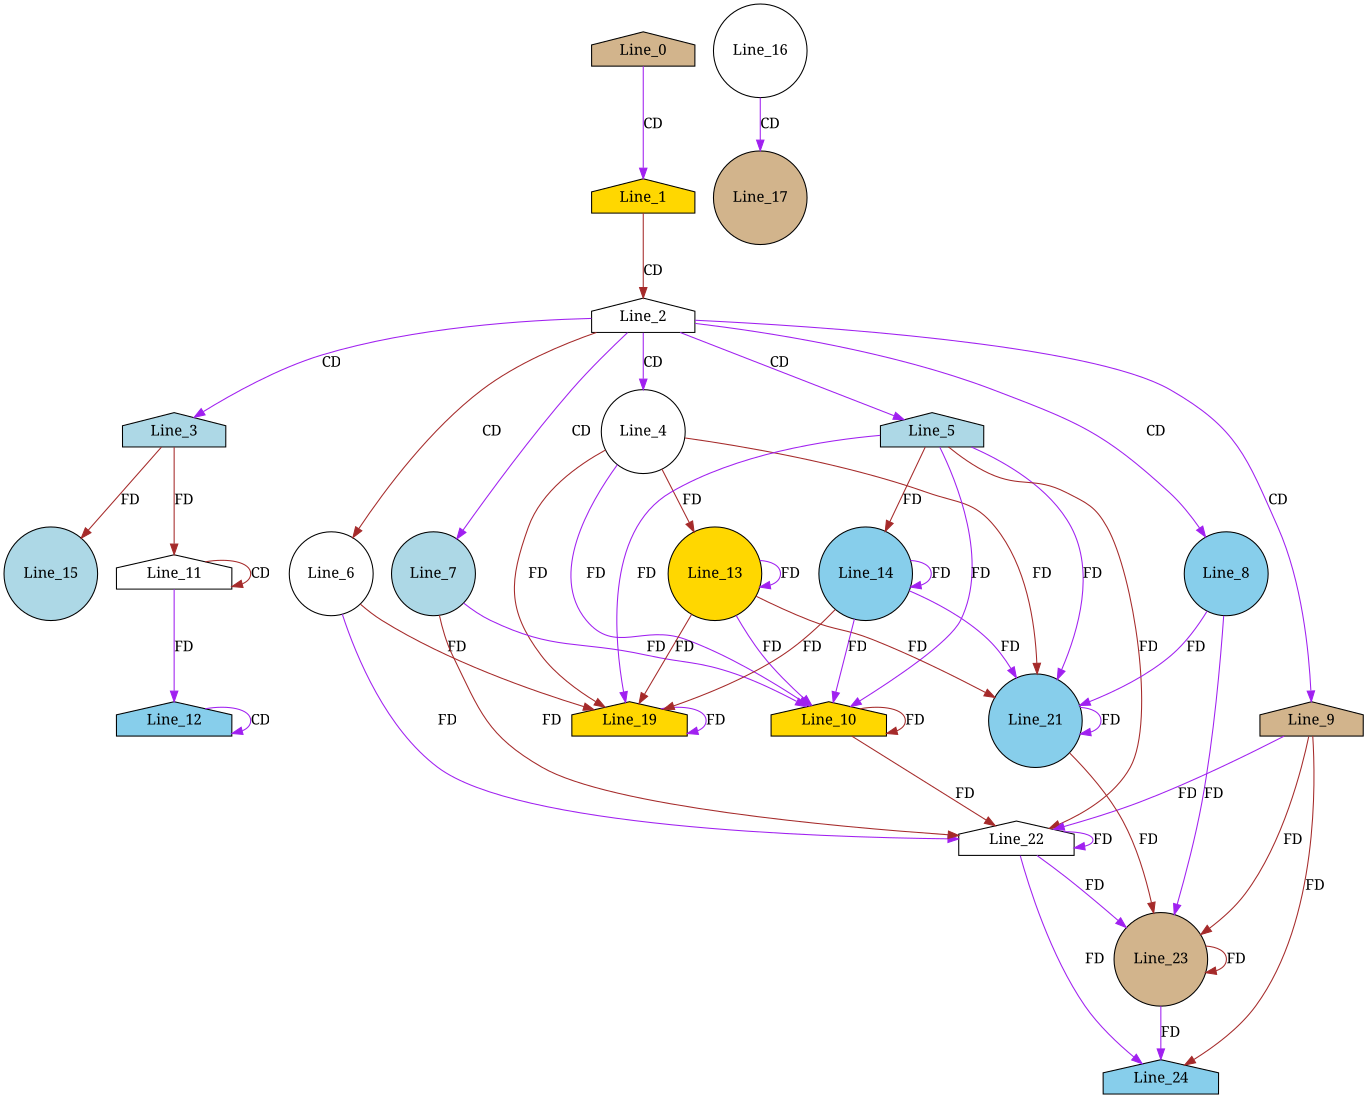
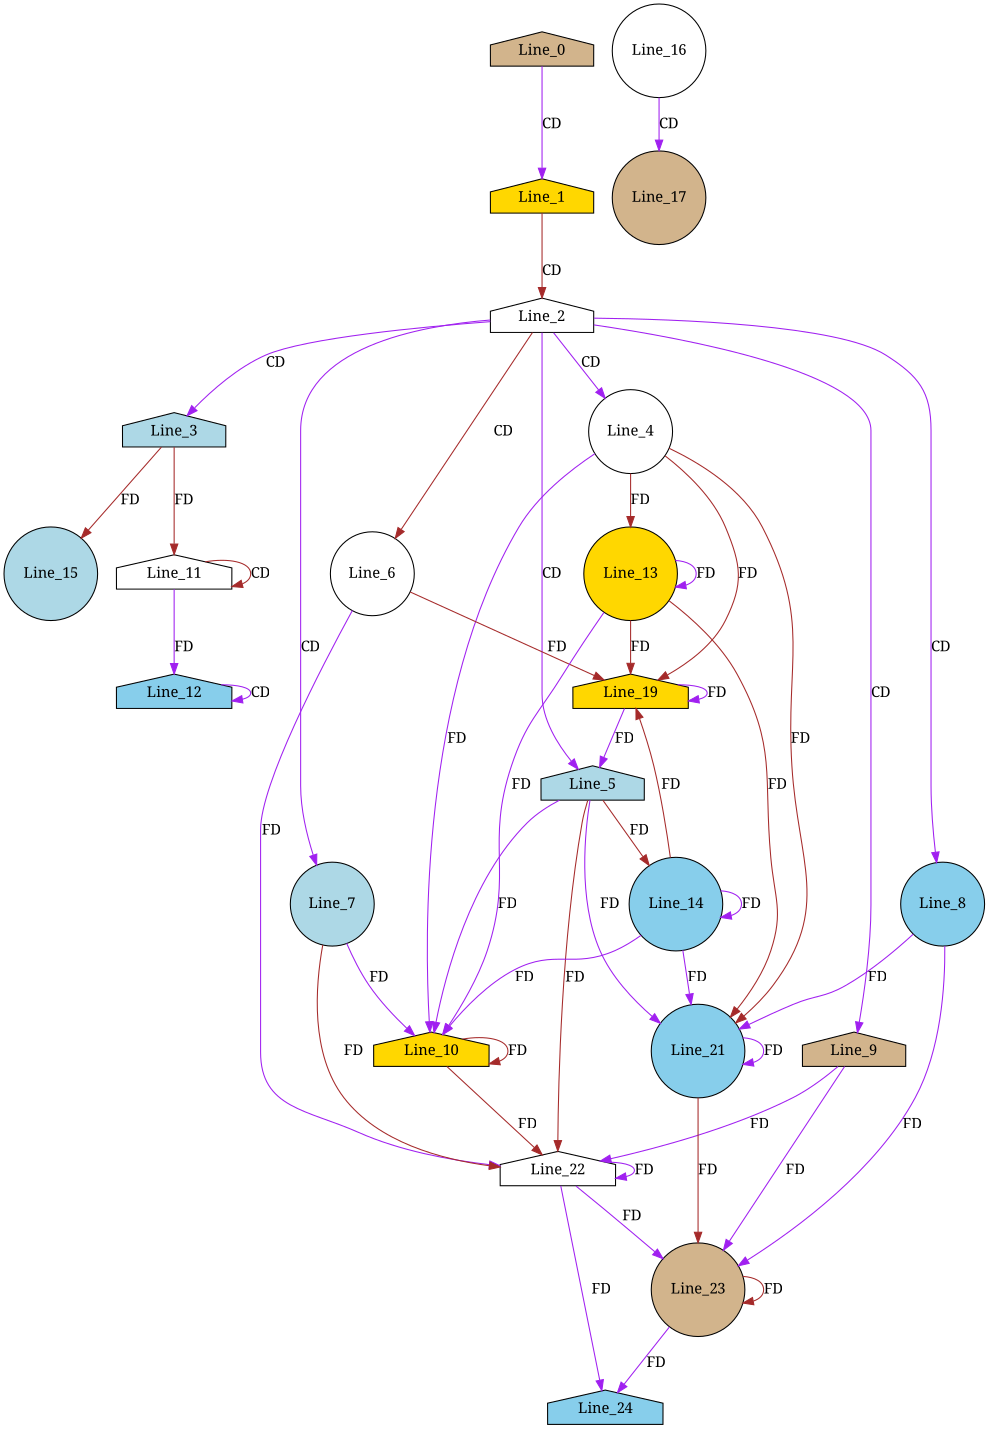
edge "Line_5" -> "Line_19": reversed
edge "Line_9" -> "Line_23": color brown -> purple
edge "Line_9" -> "Line_24": removed, label "FD"
